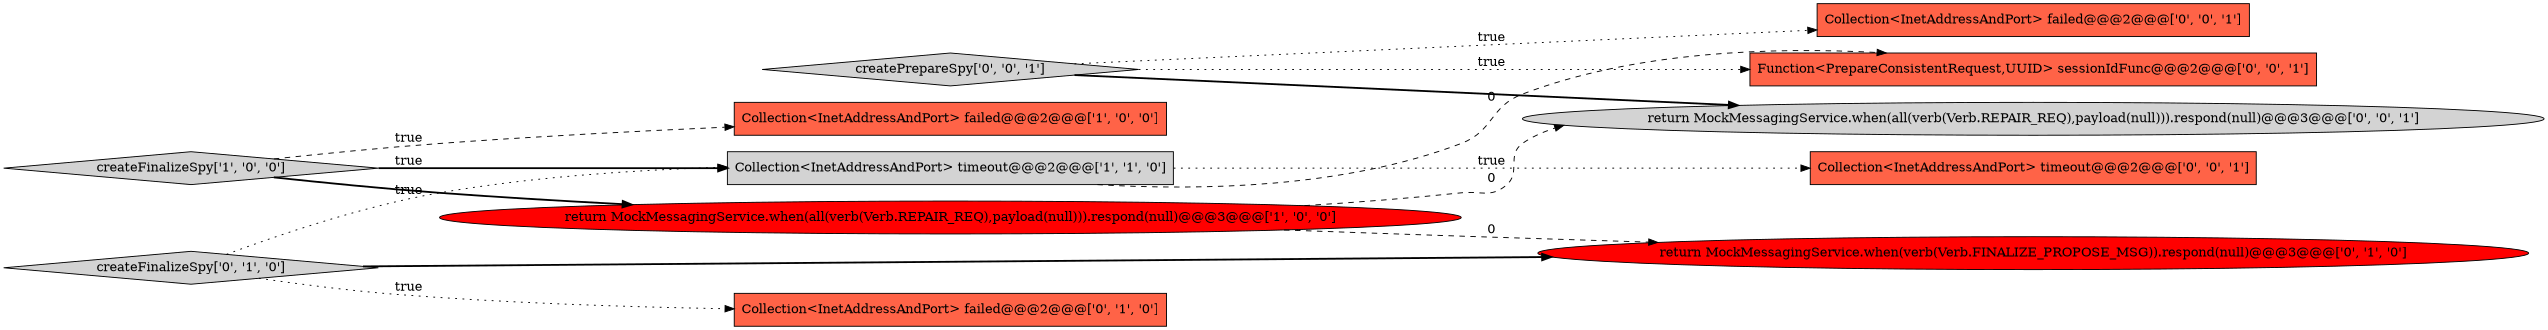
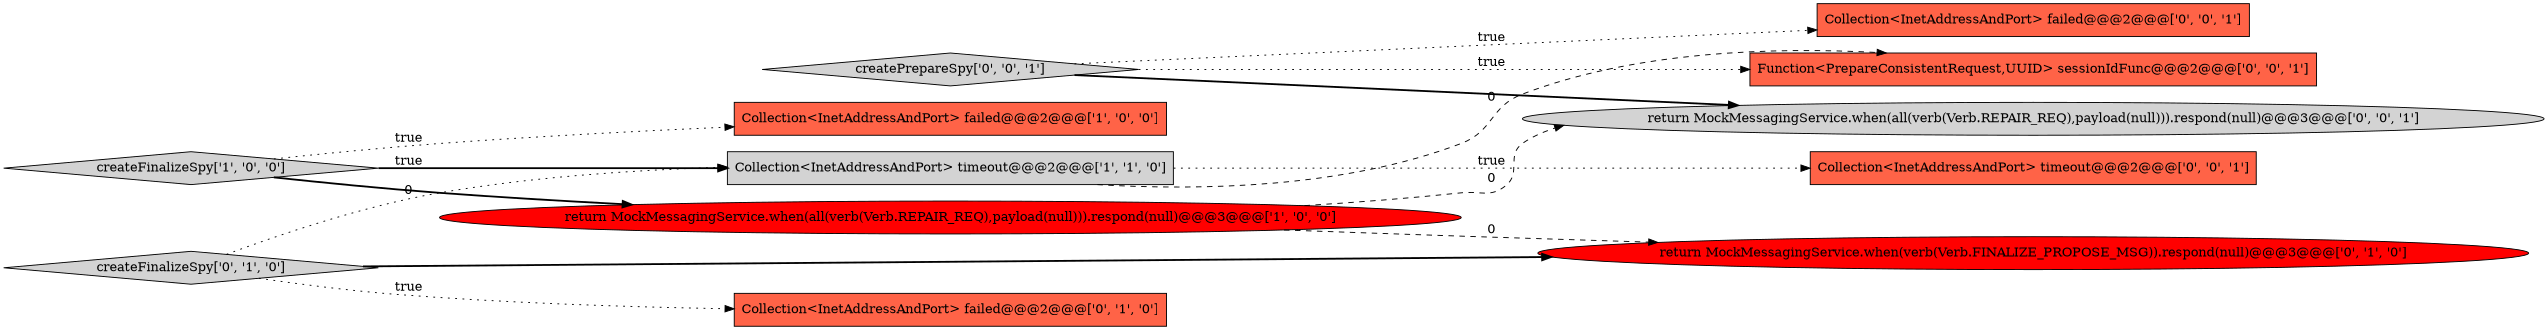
edge "createFinalizeSpy['1', '0', '0']" -> "Collection<InetAddressAndPort> failed@@@2@@@['1', '0', '0']": style dashed -> dotted
edge "createFinalizeSpy['0', '1', '0']" -> "Collection<InetAddressAndPort> timeout@@@2@@@['1', '1', '0']": label "true" -> "0"
